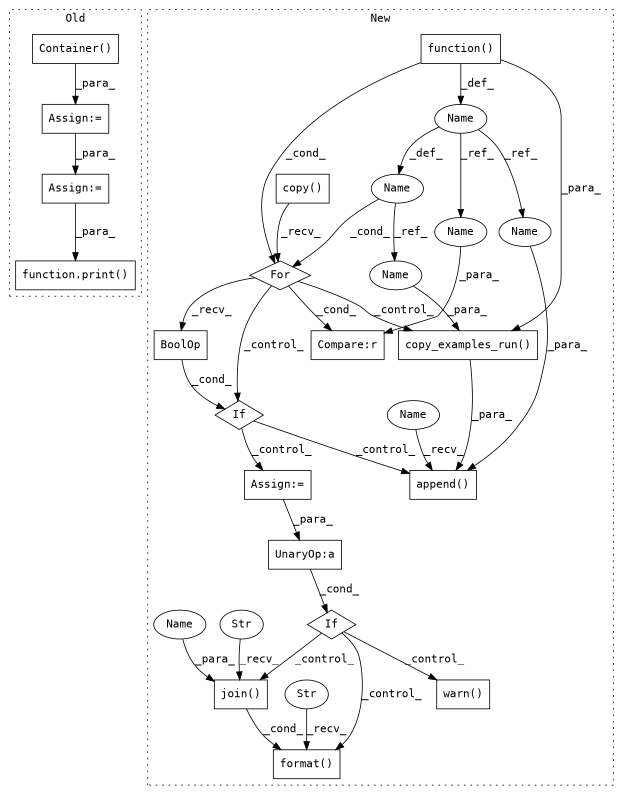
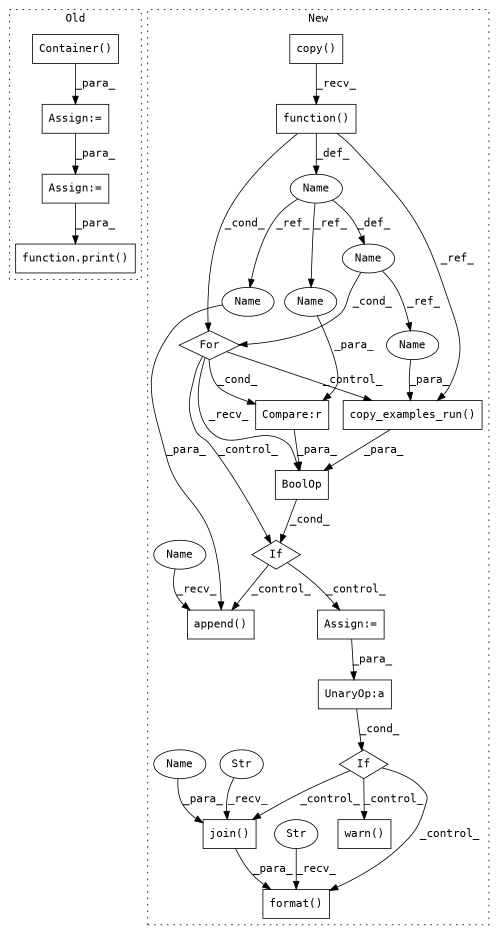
edge "function()" -> "copy_examples_run()": label "_para_" -> "_ref_"
edge "copy()" -> "For": now "copy()" -> "function()"
edge "copy_examples_run()" -> "append()": now "copy_examples_run()" -> "BoolOp"
edge "Compare:r" -> "BoolOp": added, label "_para_"
edge "join()" -> "format()": label "_cond_" -> "_para_"
